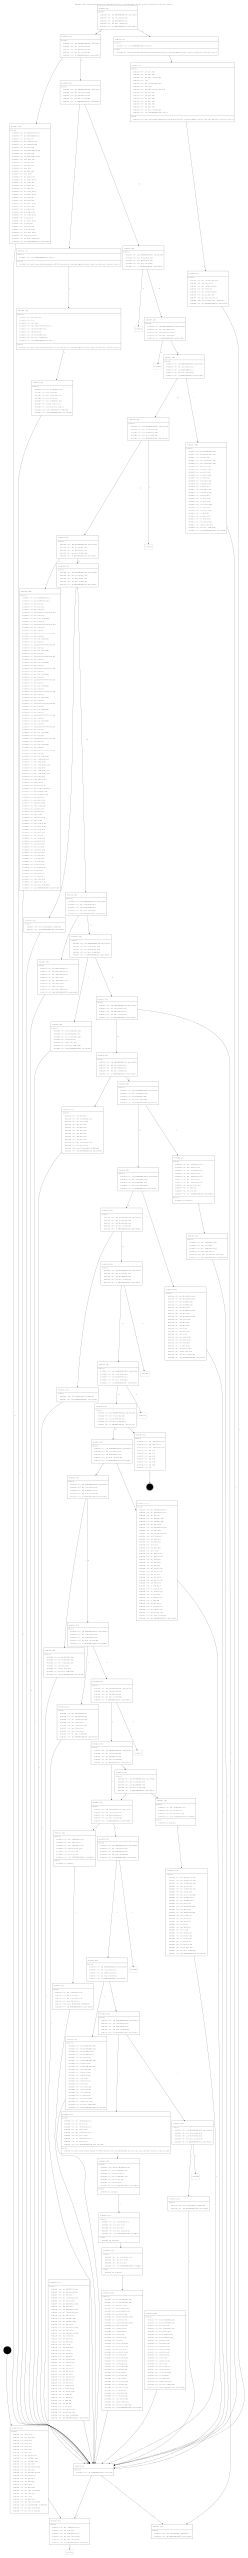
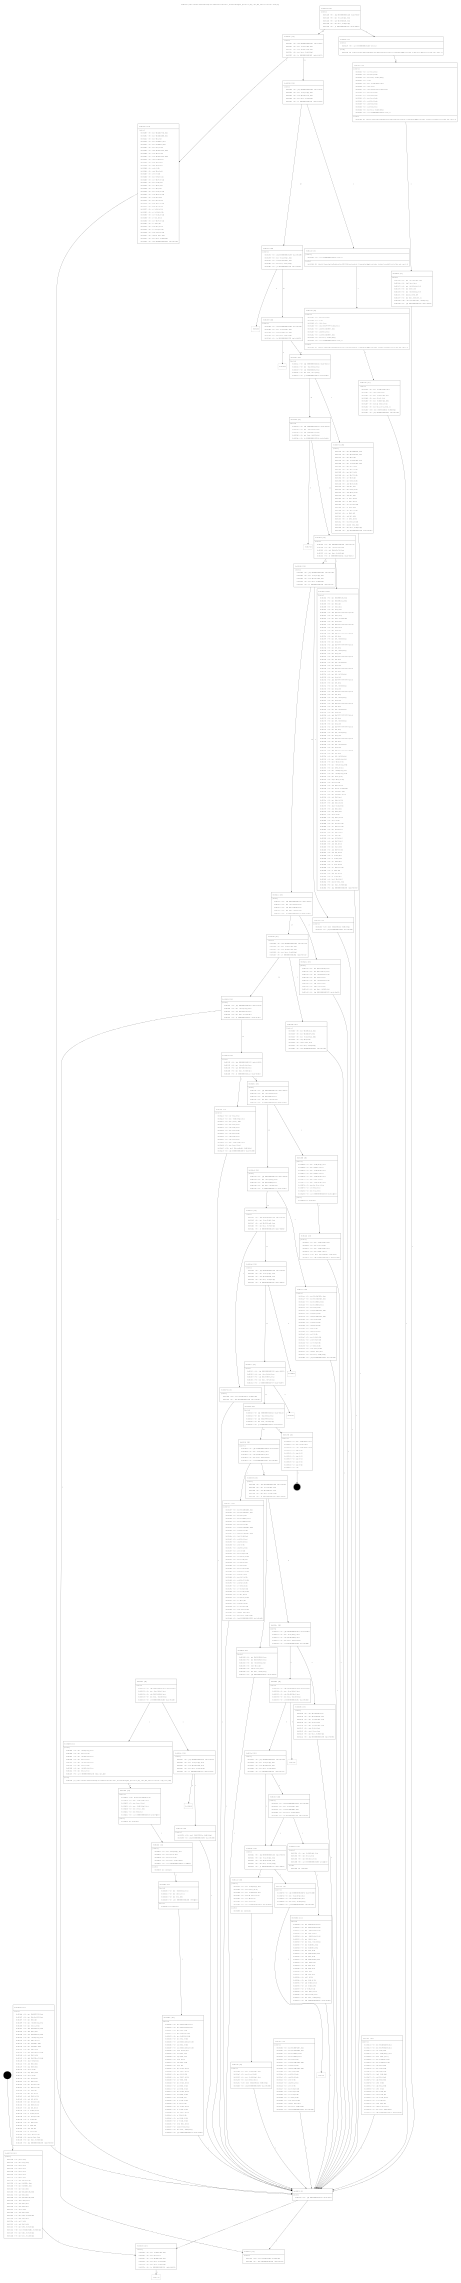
node "0x401614 [28]": removed
